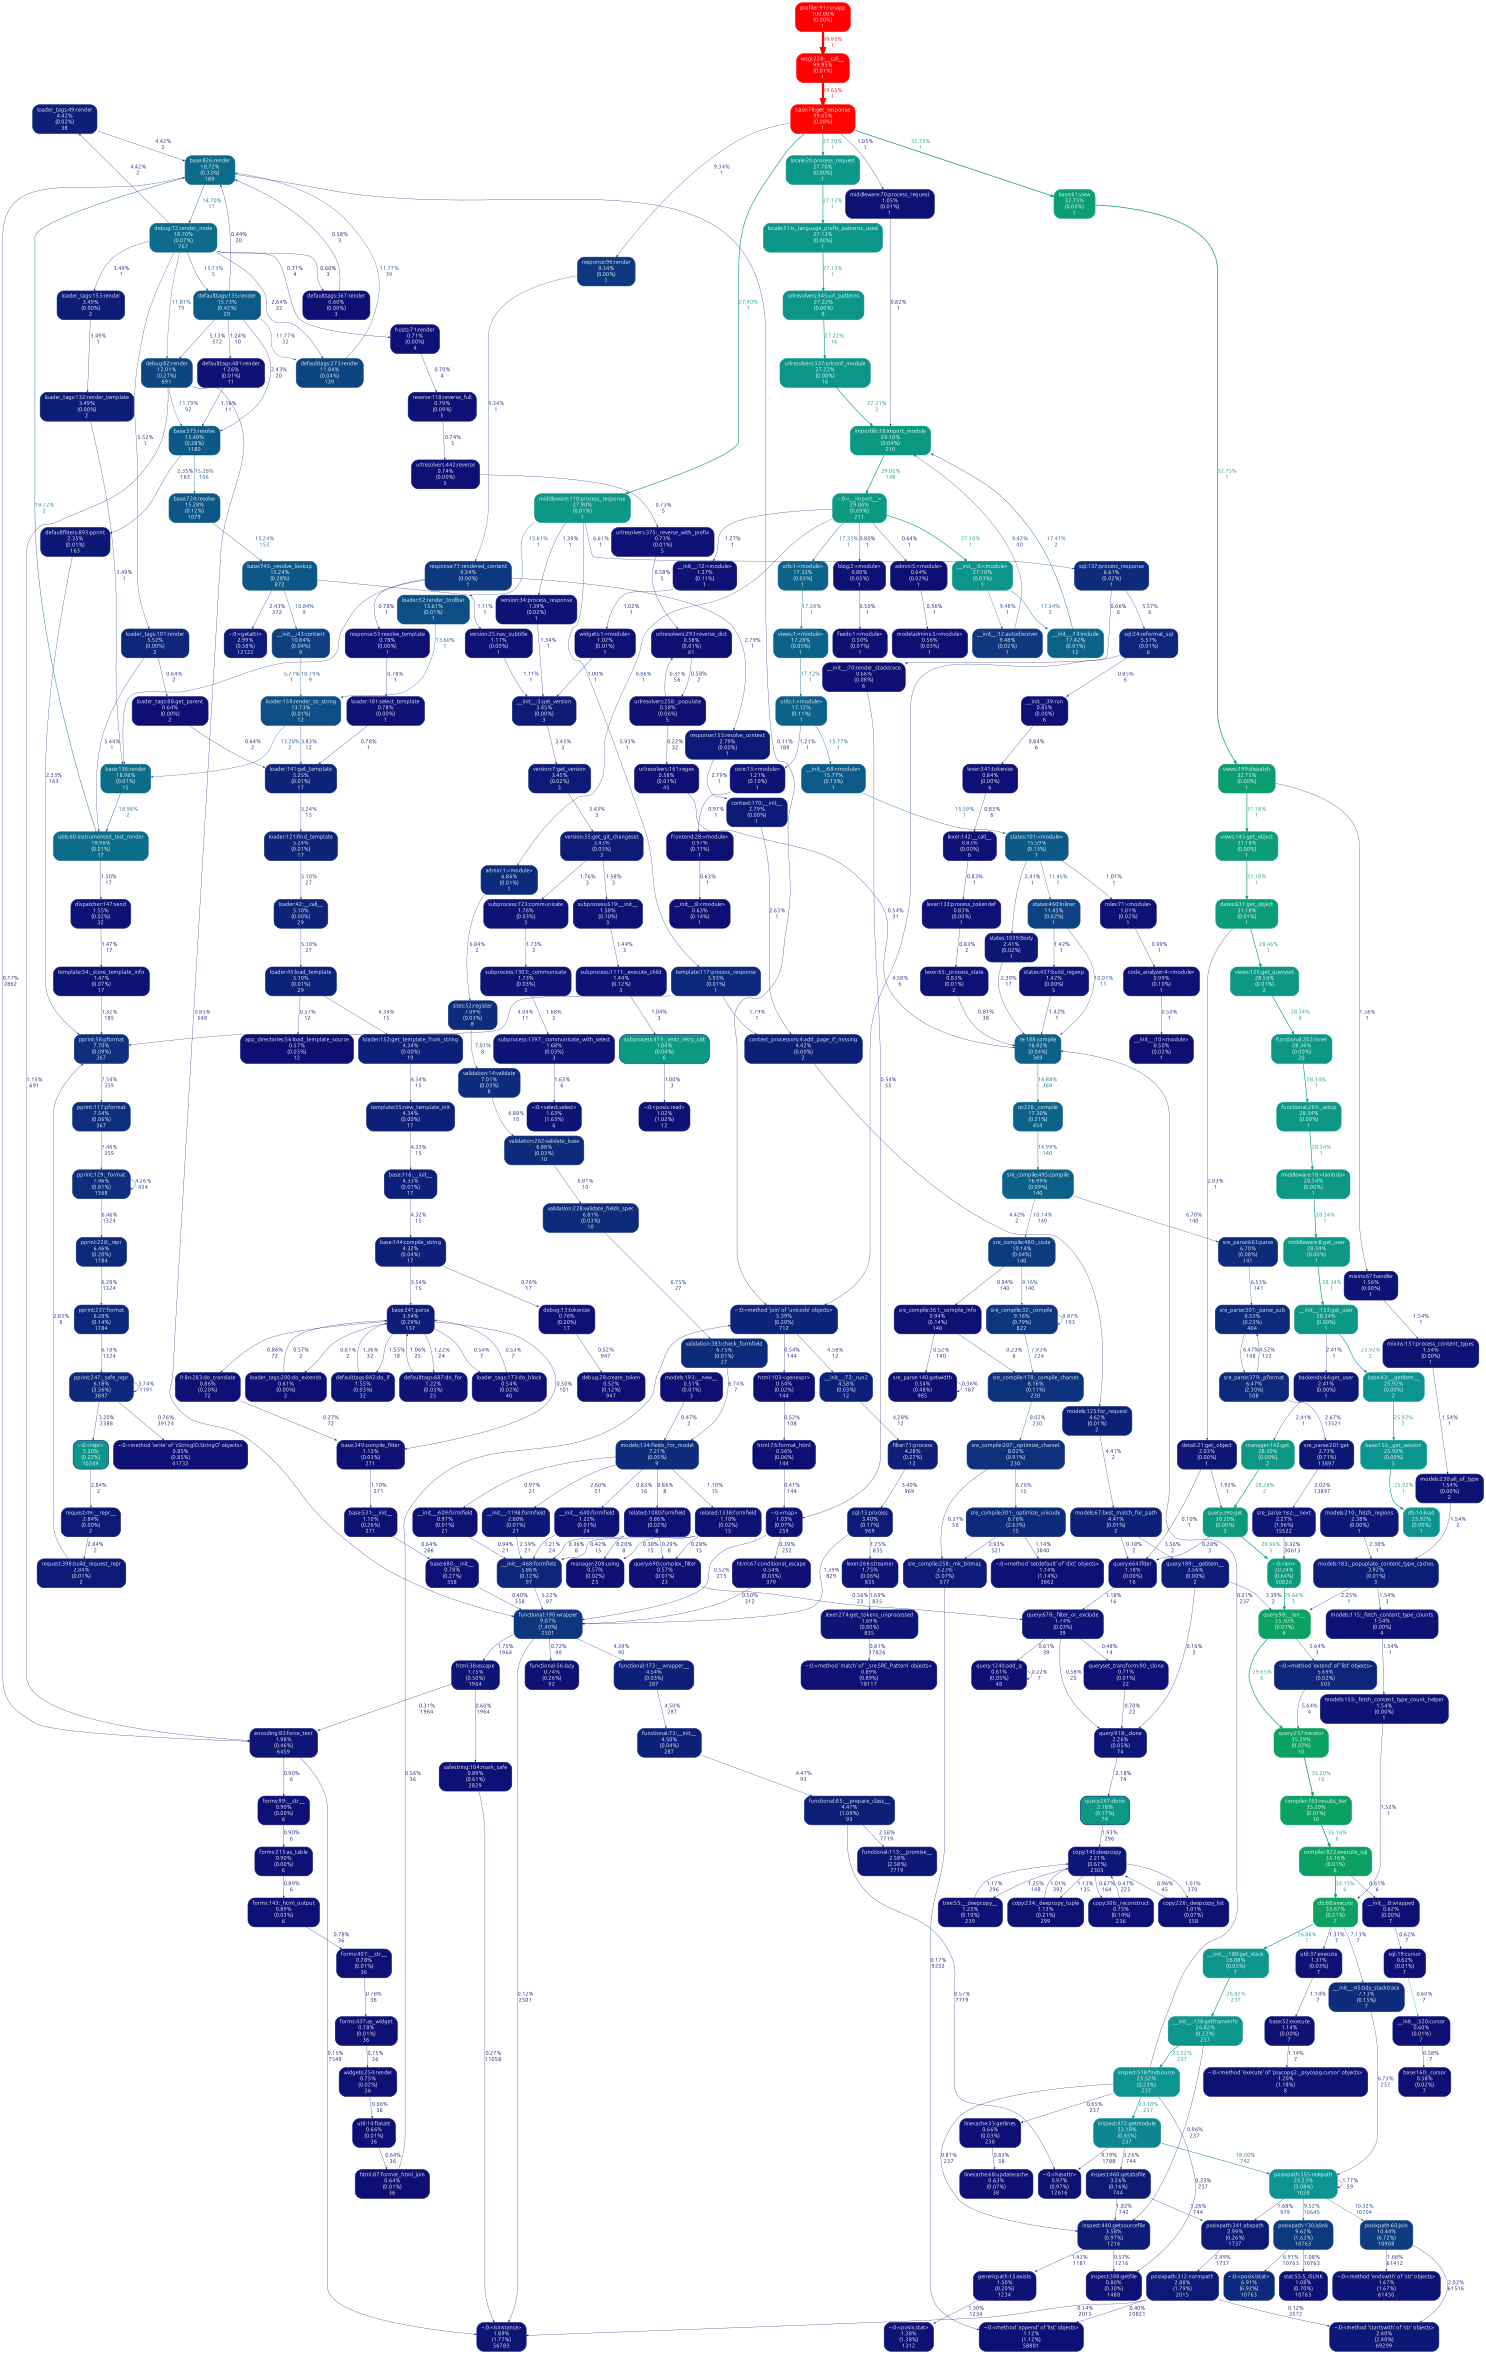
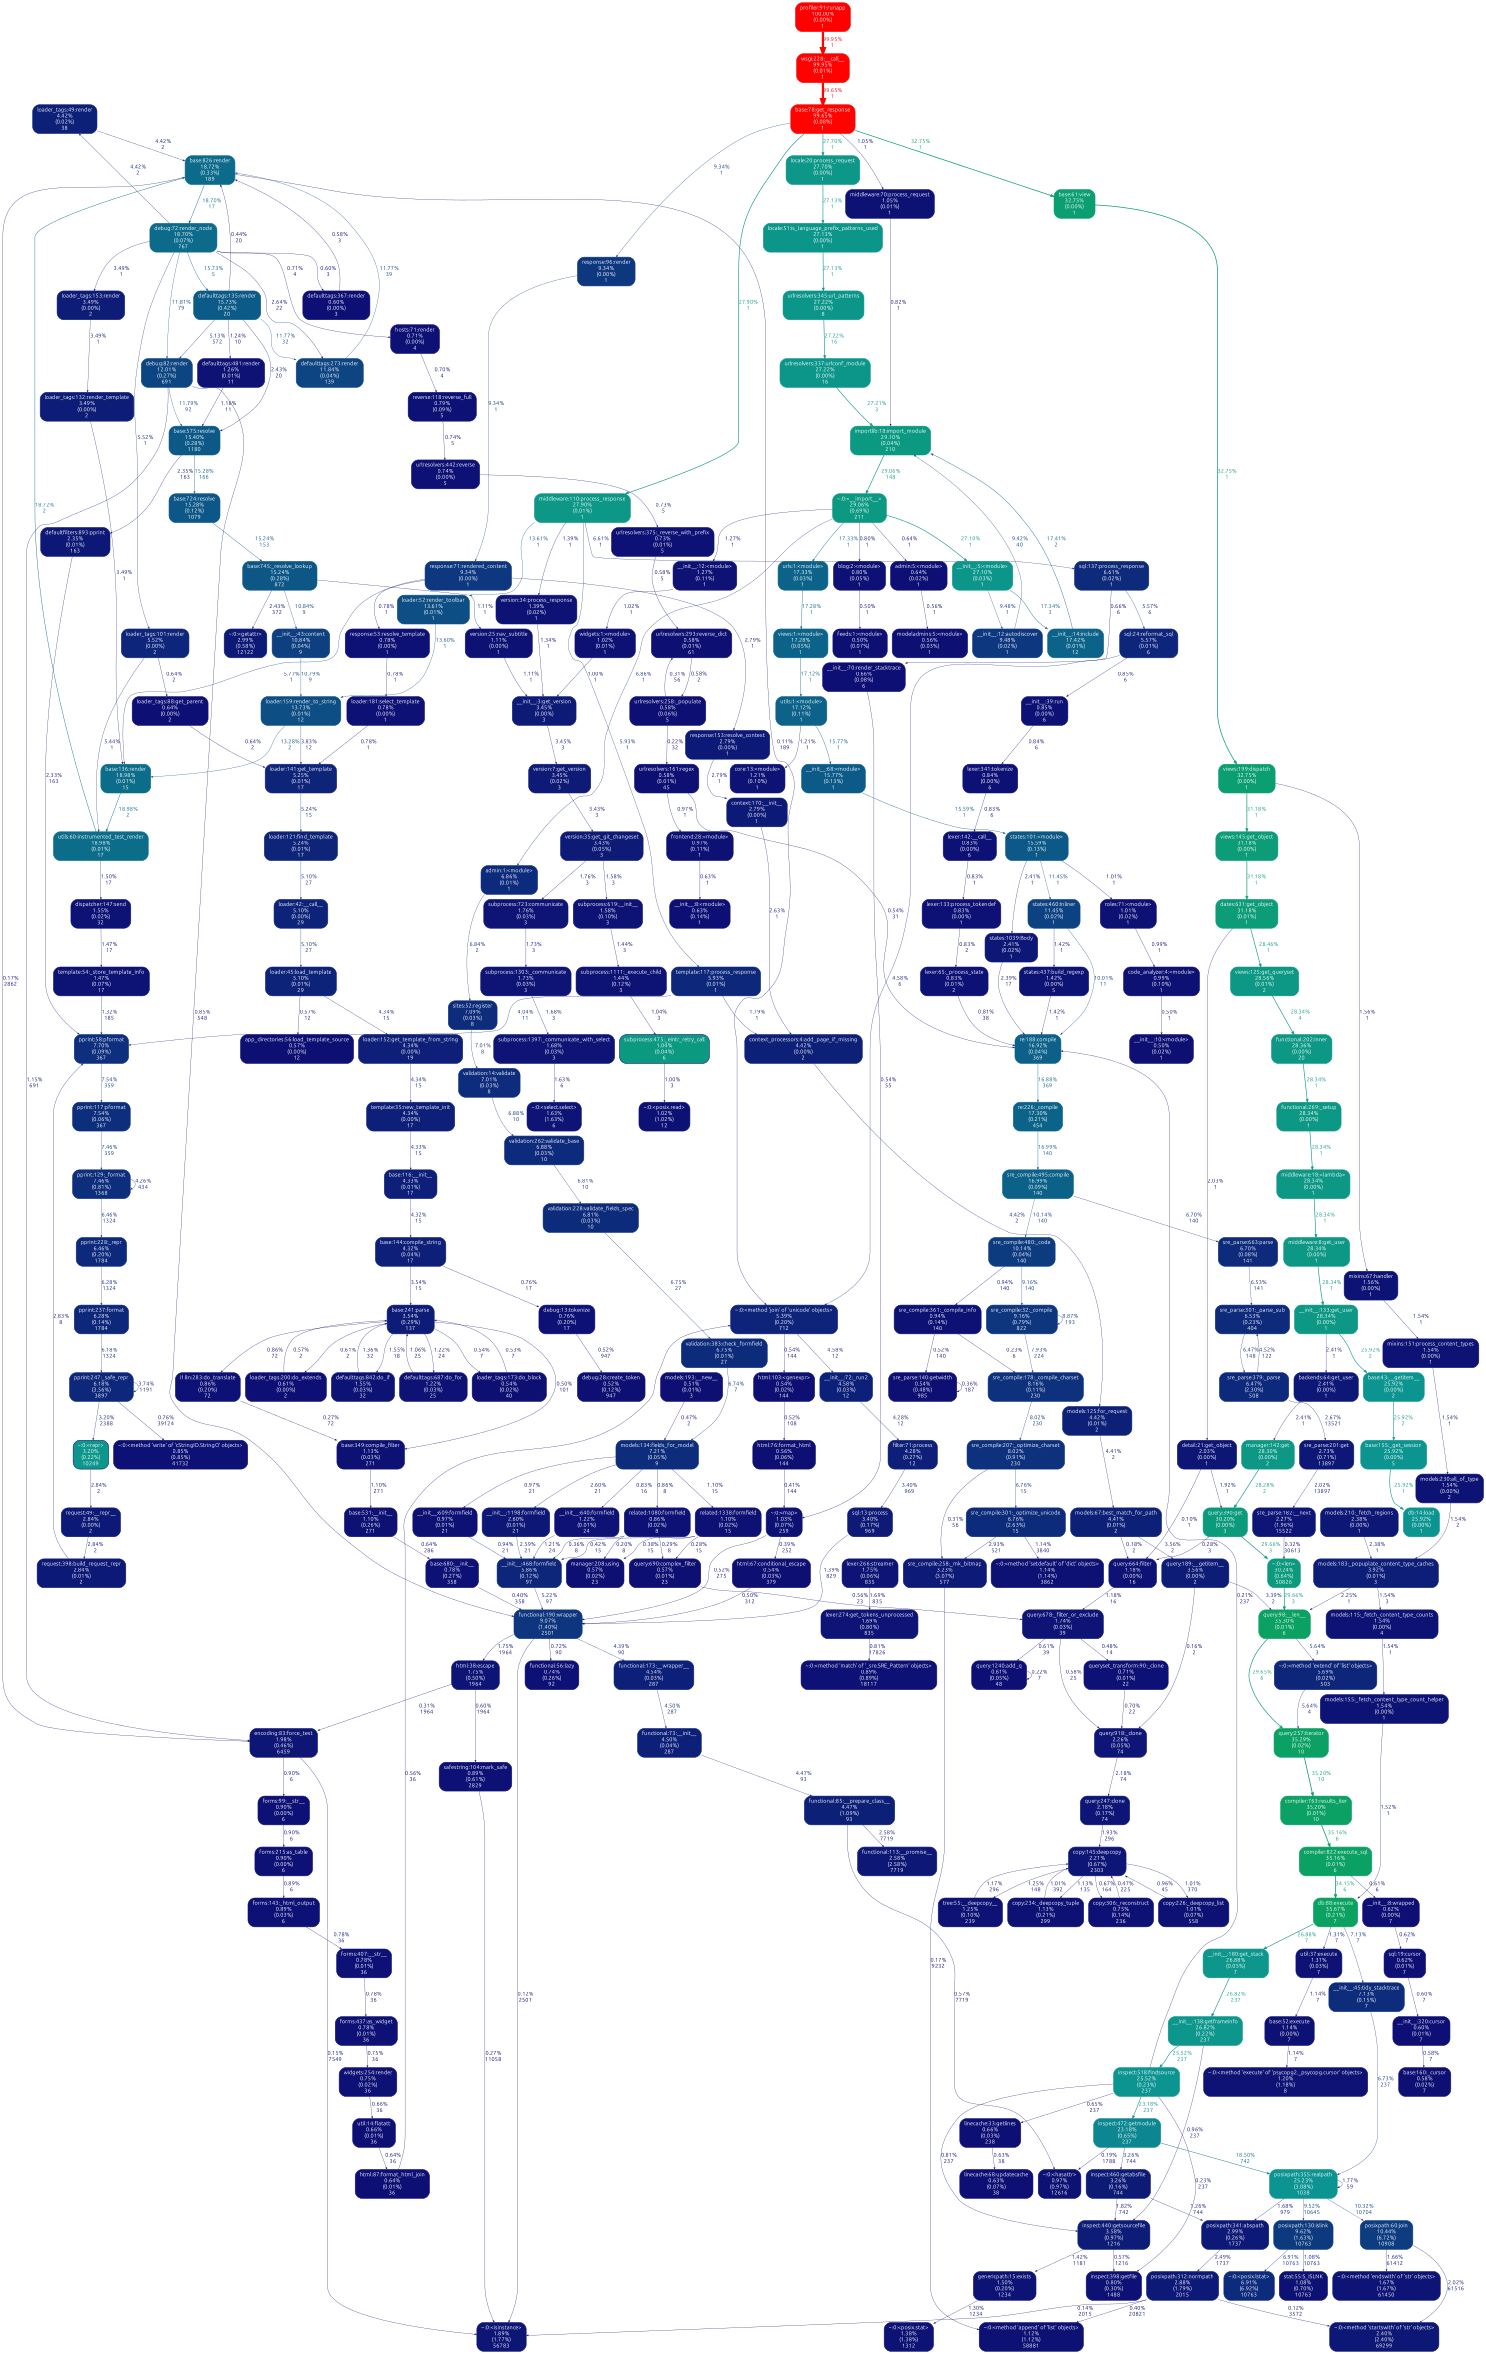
edge "core:13:<module> 1.21% (0.10%) 1" -> "frontend:28:<module> 0.97% (0.11%) 1": now "urlresolvers:161:regex 0.58% (0.01%) 45" -> "frontend:28:<module> 0.97% (0.11%) 1"
node "app_directories:56:load_template_source 0.57% (0.05%) 12": label "app_directories:56:load_template_source 0.57% (0.05%) 12" -> "app_directories:56:load_template_source 0.57% (0.00%) 12"
node "sre_parse:379:_pformat 6.47% (2.30%) 508": label "sre_parse:379:_pformat 6.47% (2.30%) 508" -> "sre_parse:379:_parse 6.47% (2.30%) 508"
node "models:125:for_request 4.62% (0.01%) 2": label "models:125:for_request 4.62% (0.01%) 2" -> "models:125:for_request 4.42% (0.01%) 2"
edge "sql:13:process 3.40% (0.17%) 969" -> "lexer:266:streamer 1.75% (0.06%) 835": removed, label "1.75% 835"
node "query:247:clone 2.18% (0.17%) 74": fillcolor #0c9885 -> #0d1676
edge "sql:19:cursor 0.62% (0.01%) 7" -> "__init__:320:cursor 0.60% (0.01%) 7": color #0c9c78 -> #0d0f74
